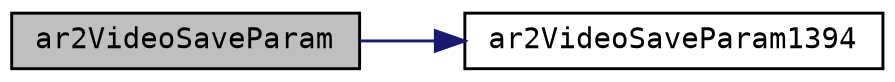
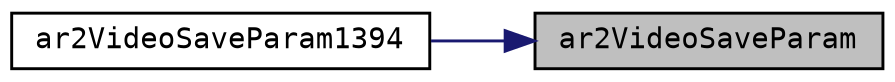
edge "ar2VideoSaveParam" -> "ar2VideoSaveParam1394": reversed
